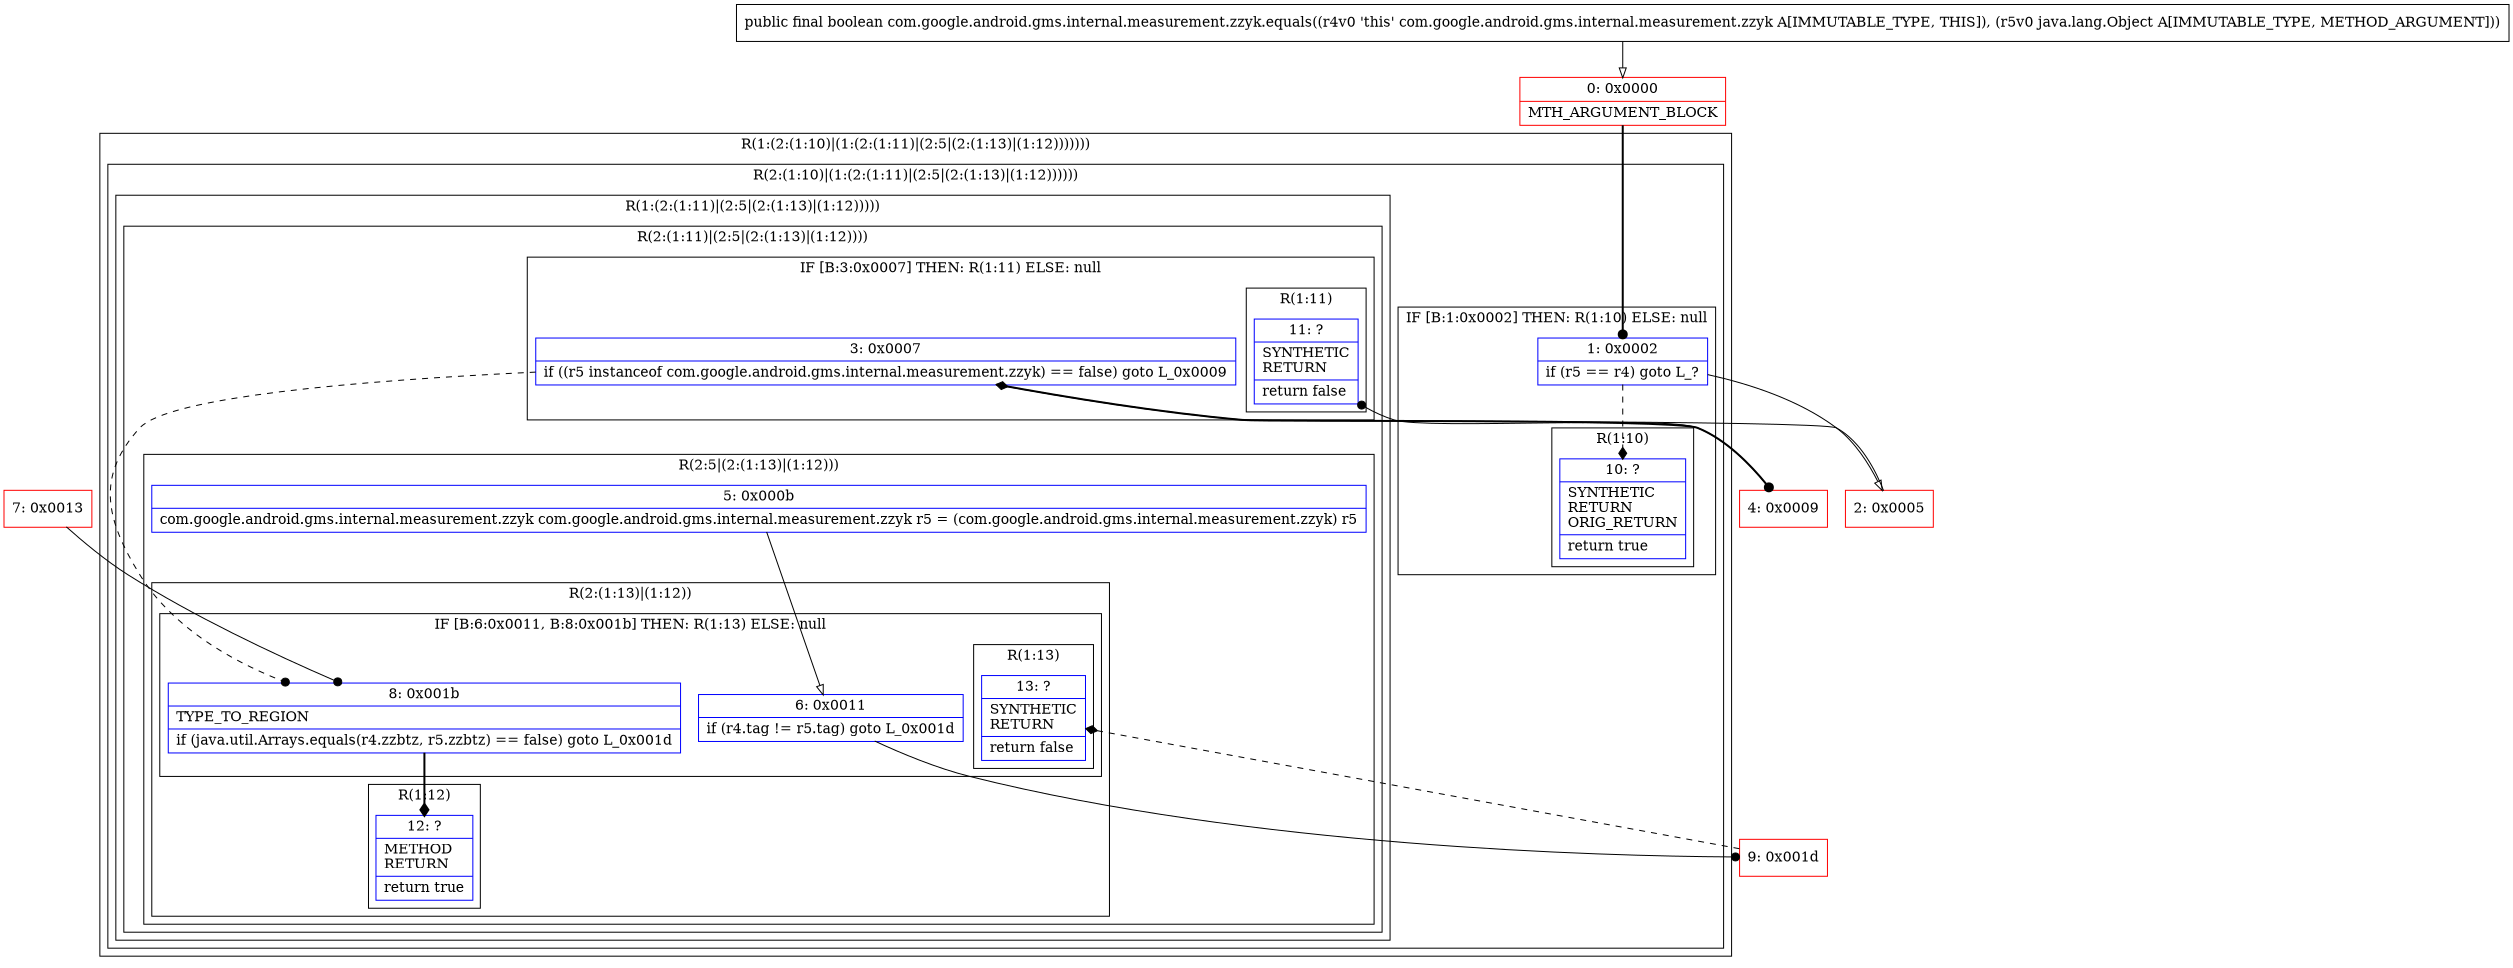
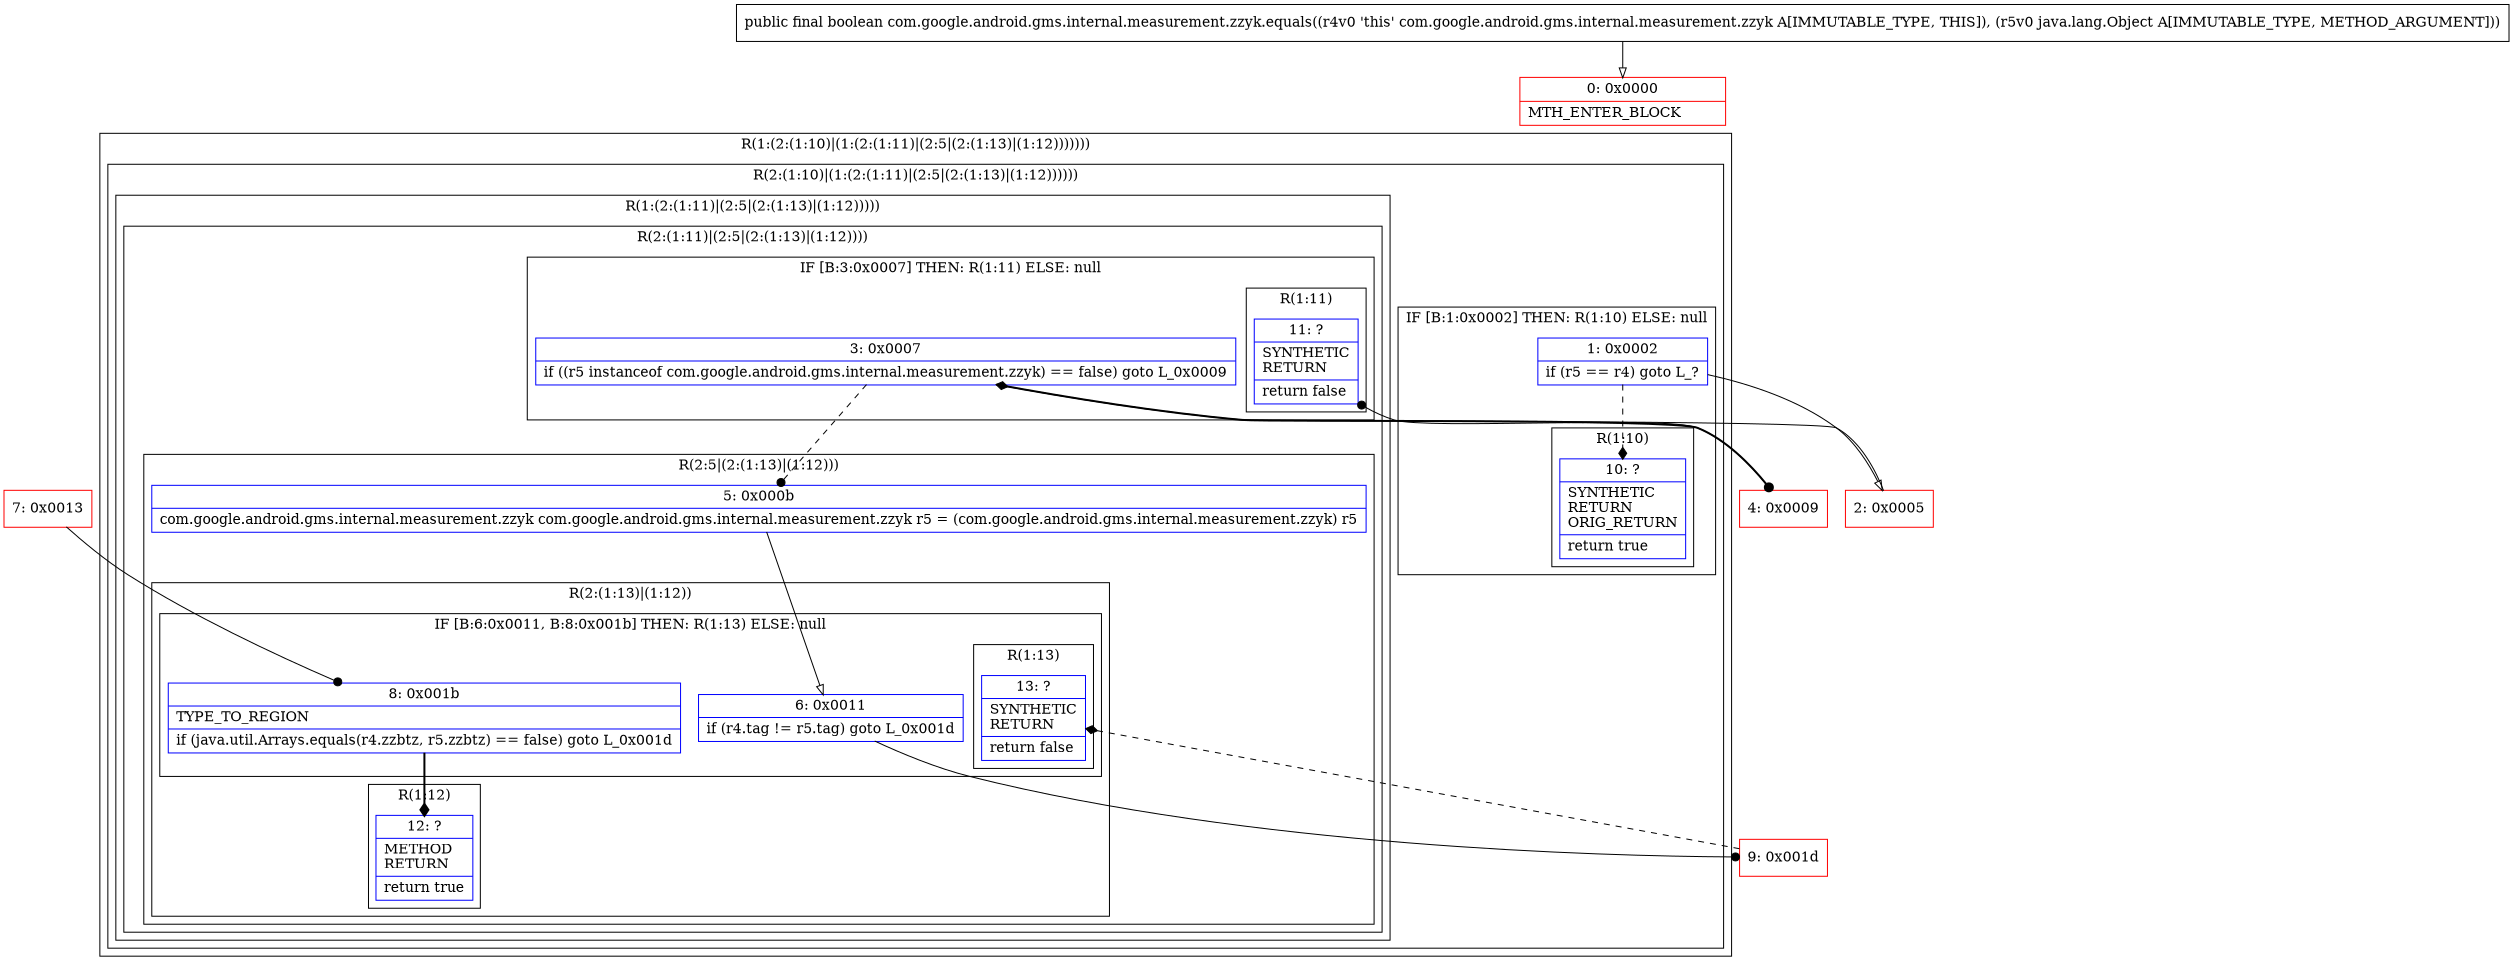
node "0: 0x0000": text "MTH_ARGUMENT_BLOCK" -> "MTH_ENTER_BLOCK"
edge "0: 0x0000" -> "1: 0x0002": removed
edge "3: 0x0007" -> "8: 0x001b": now "3: 0x0007" -> "5: 0x000b"
